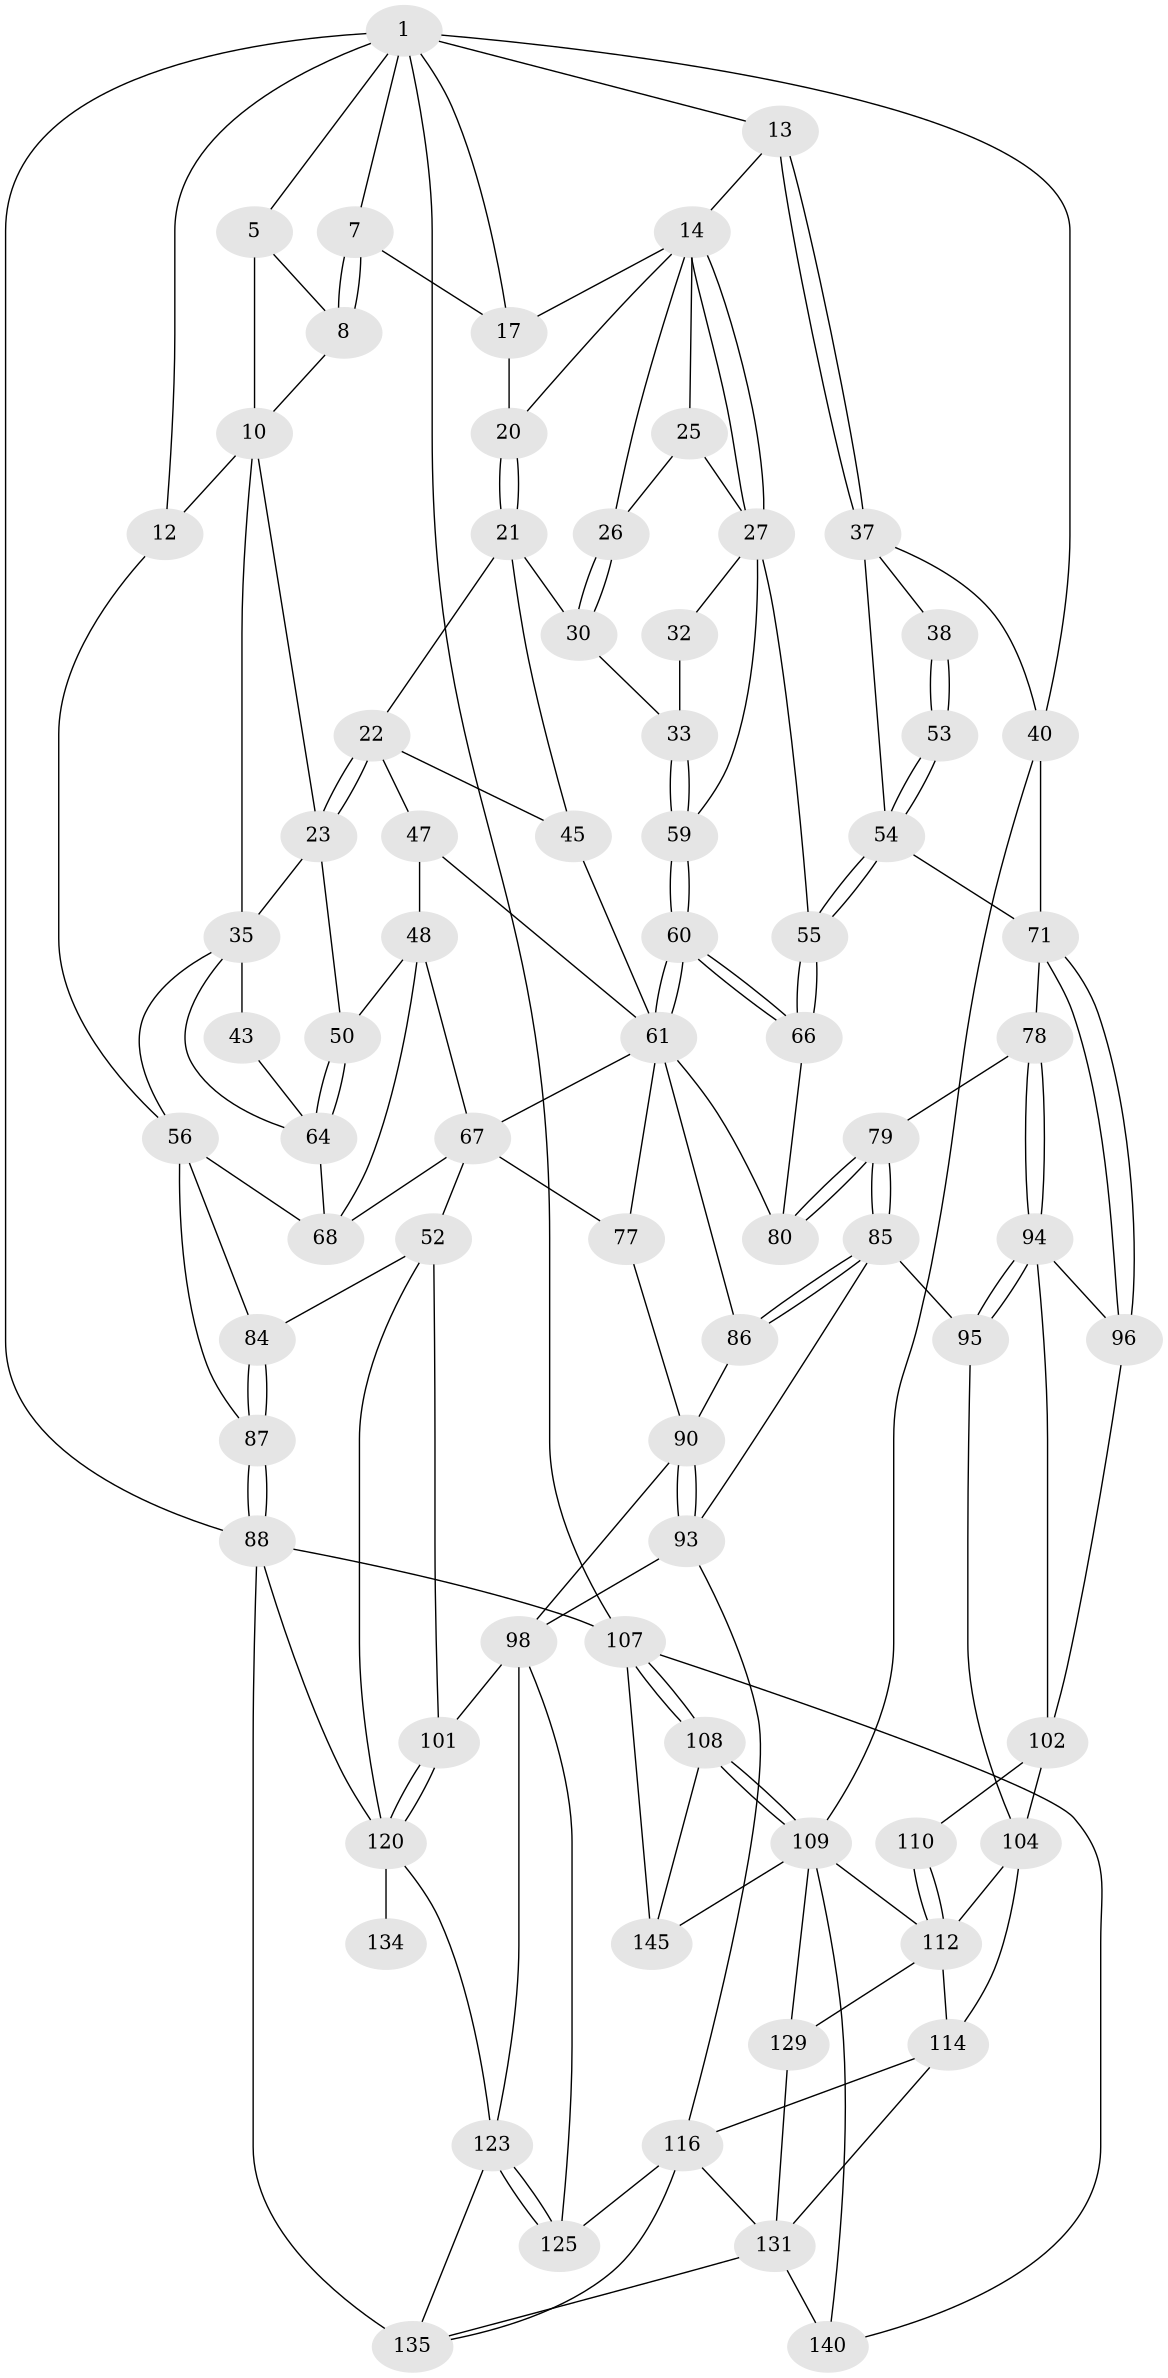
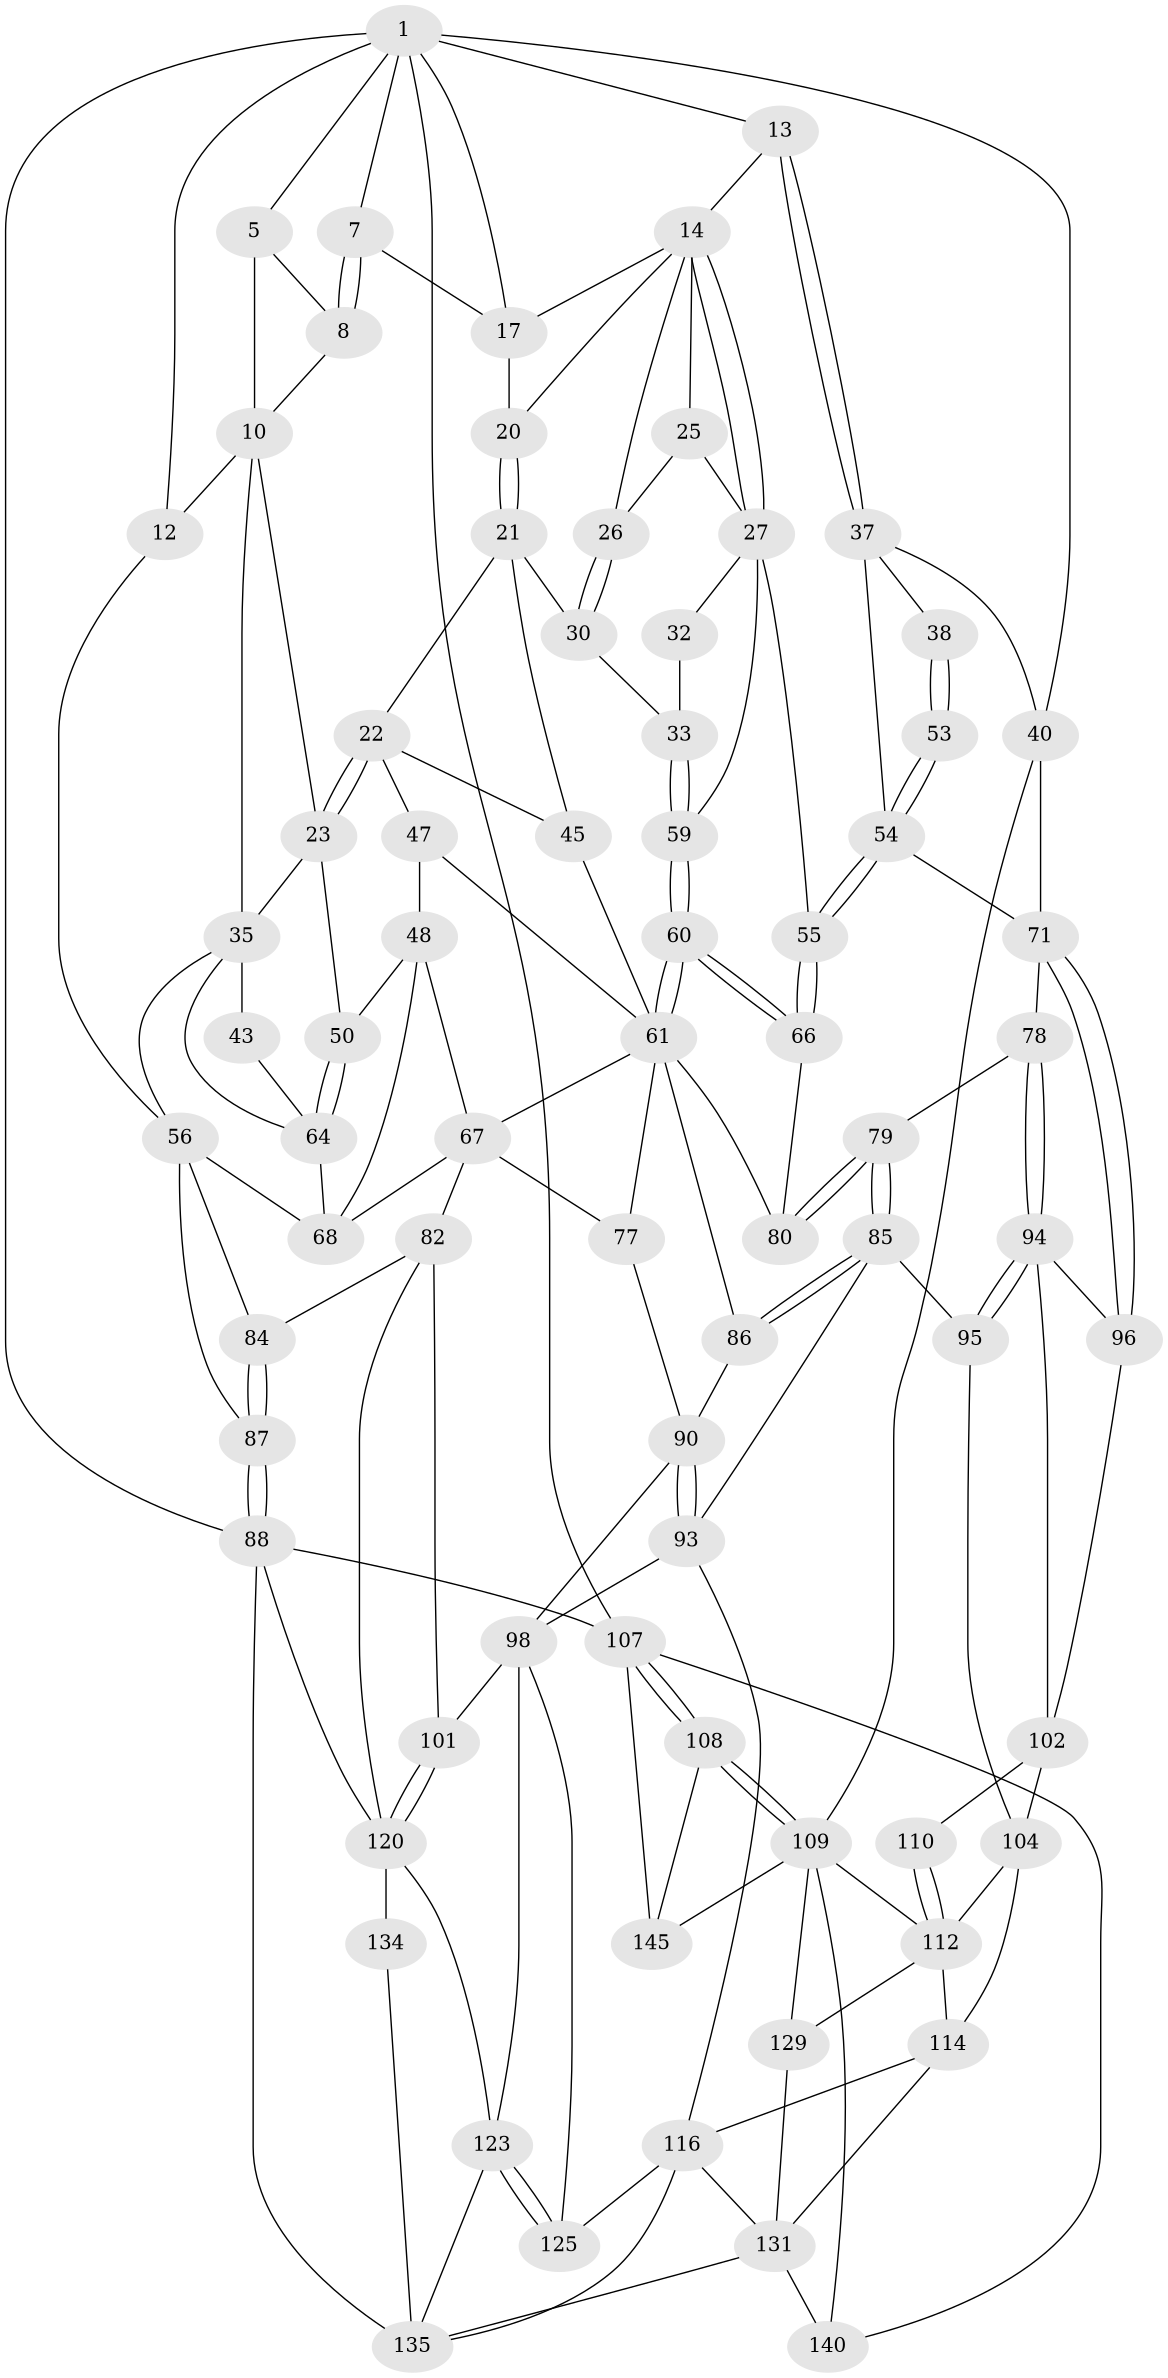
node "52": label "52" -> "82"
edge "134" -- "135": added
